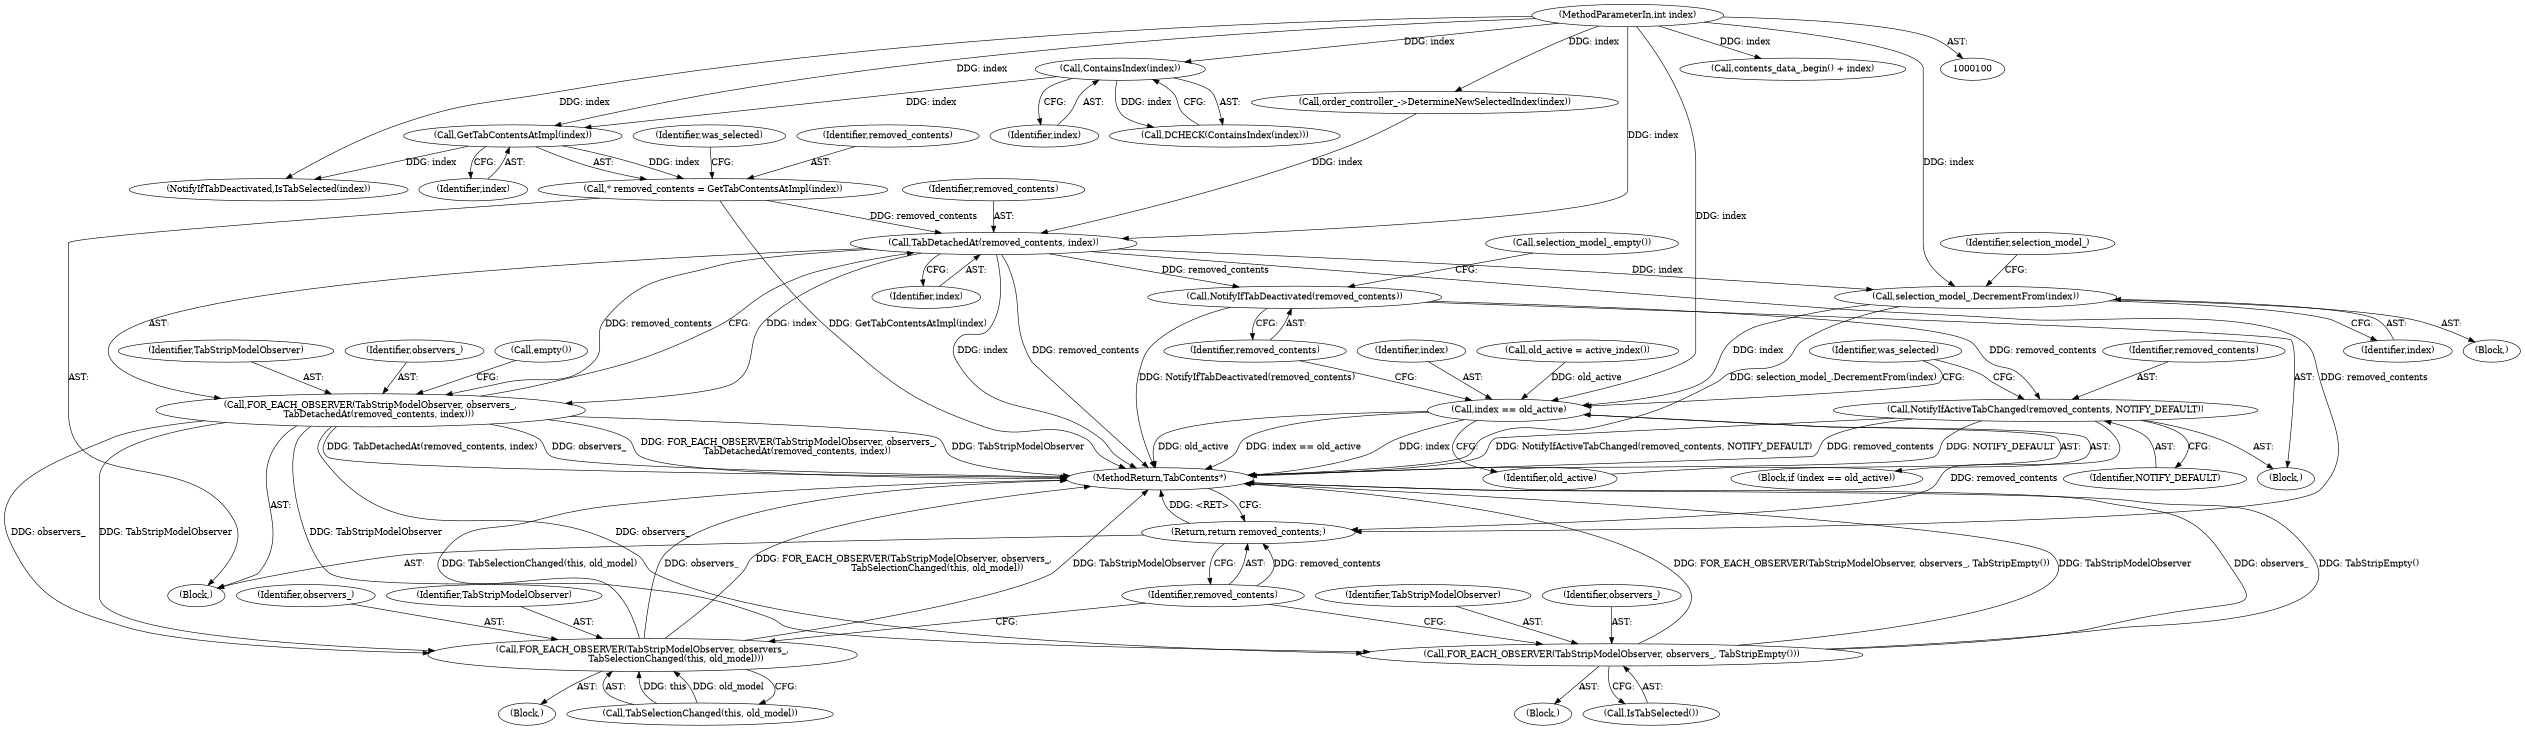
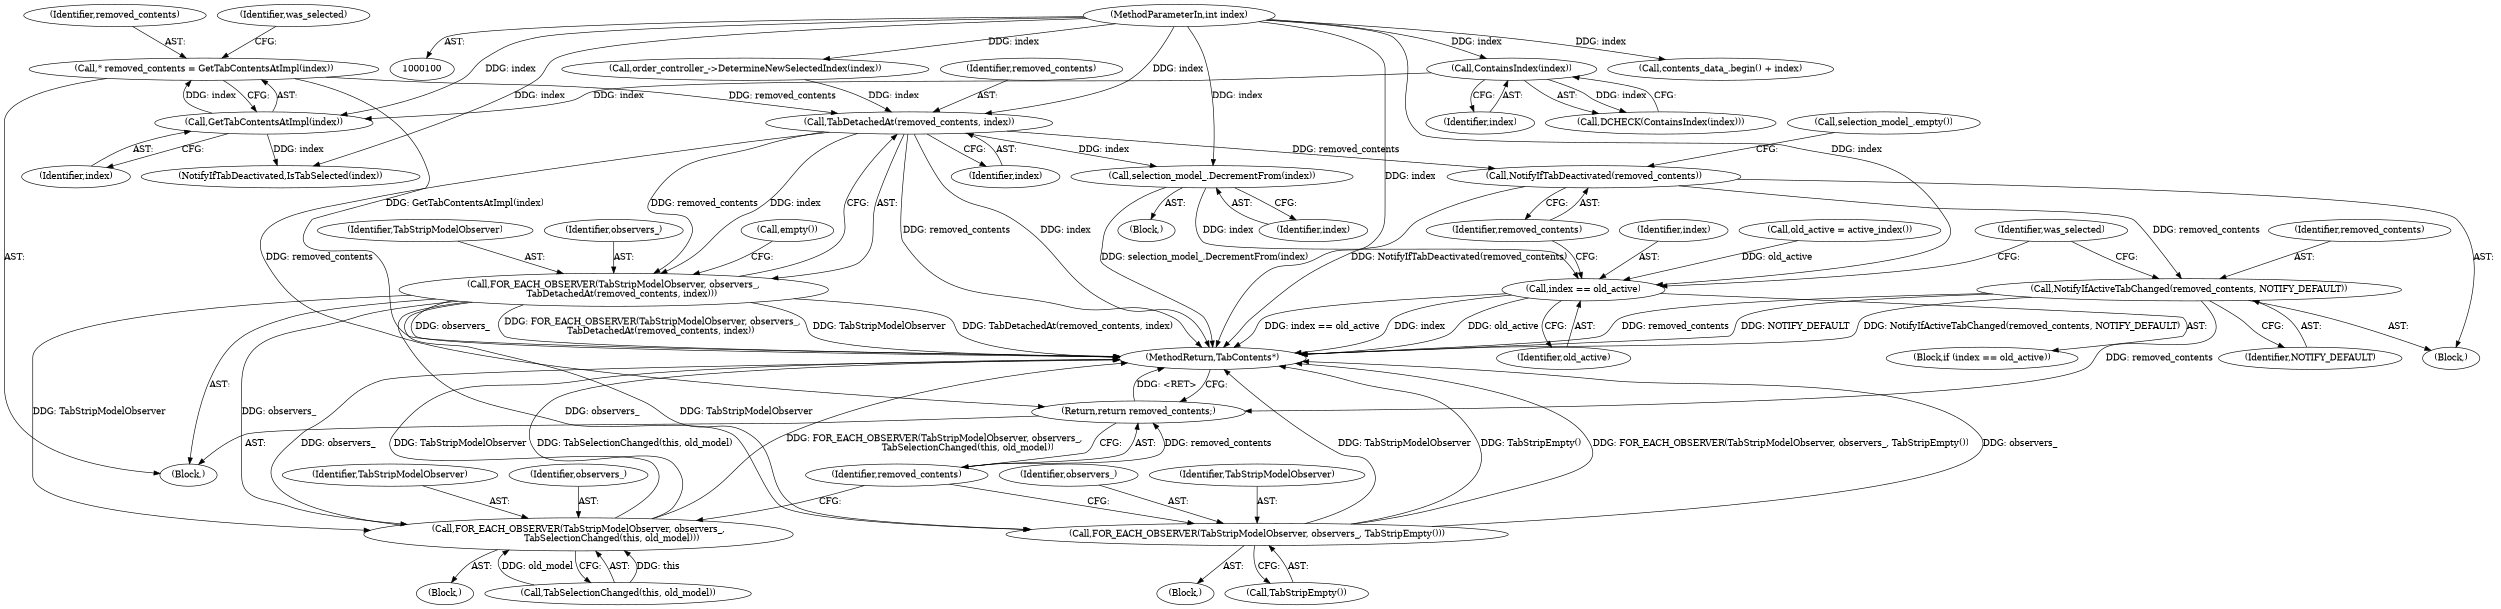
edge "(Call,* removed_contents = GetTabContentsAtImpl(index))" -> "(Call,GetTabContentsAtImpl(index))": added, label "CFG:"
edge "(MethodParameterIn,int index)" -> "(MethodReturn,TabContents*)": added, label "DDG: index"
node "(Identifier,selection_model_)": removed
node "(Call,IsTabSelected())": label "(Call,IsTabSelected())" -> "(Call,TabStripEmpty())"
